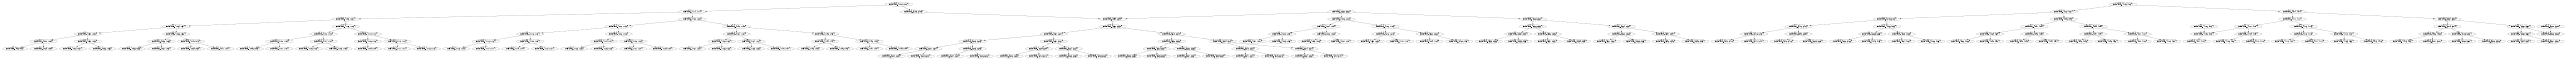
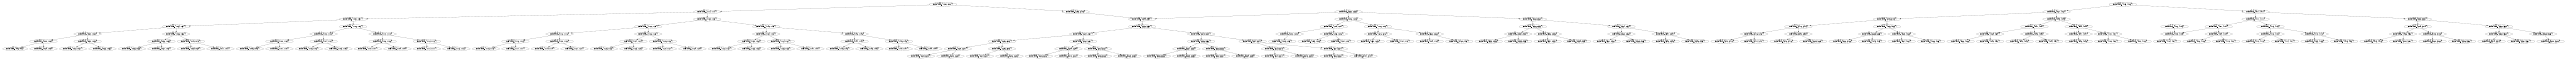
edge "Node{data=[5600, 5600]}" -> "Node{data=[5583, 5583]}": reversed
node "Node{data=[1201, 1201]}": removed
node "Node{data=[4096, 4096]}": removed
node "Node{data=[1107, 1107]}": added
